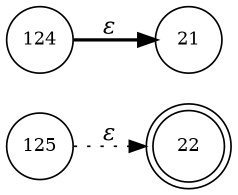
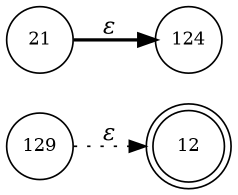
edge "124" -> "21": reversed
node "125": label "125" -> "129"
node "22": label "22" -> "12"
